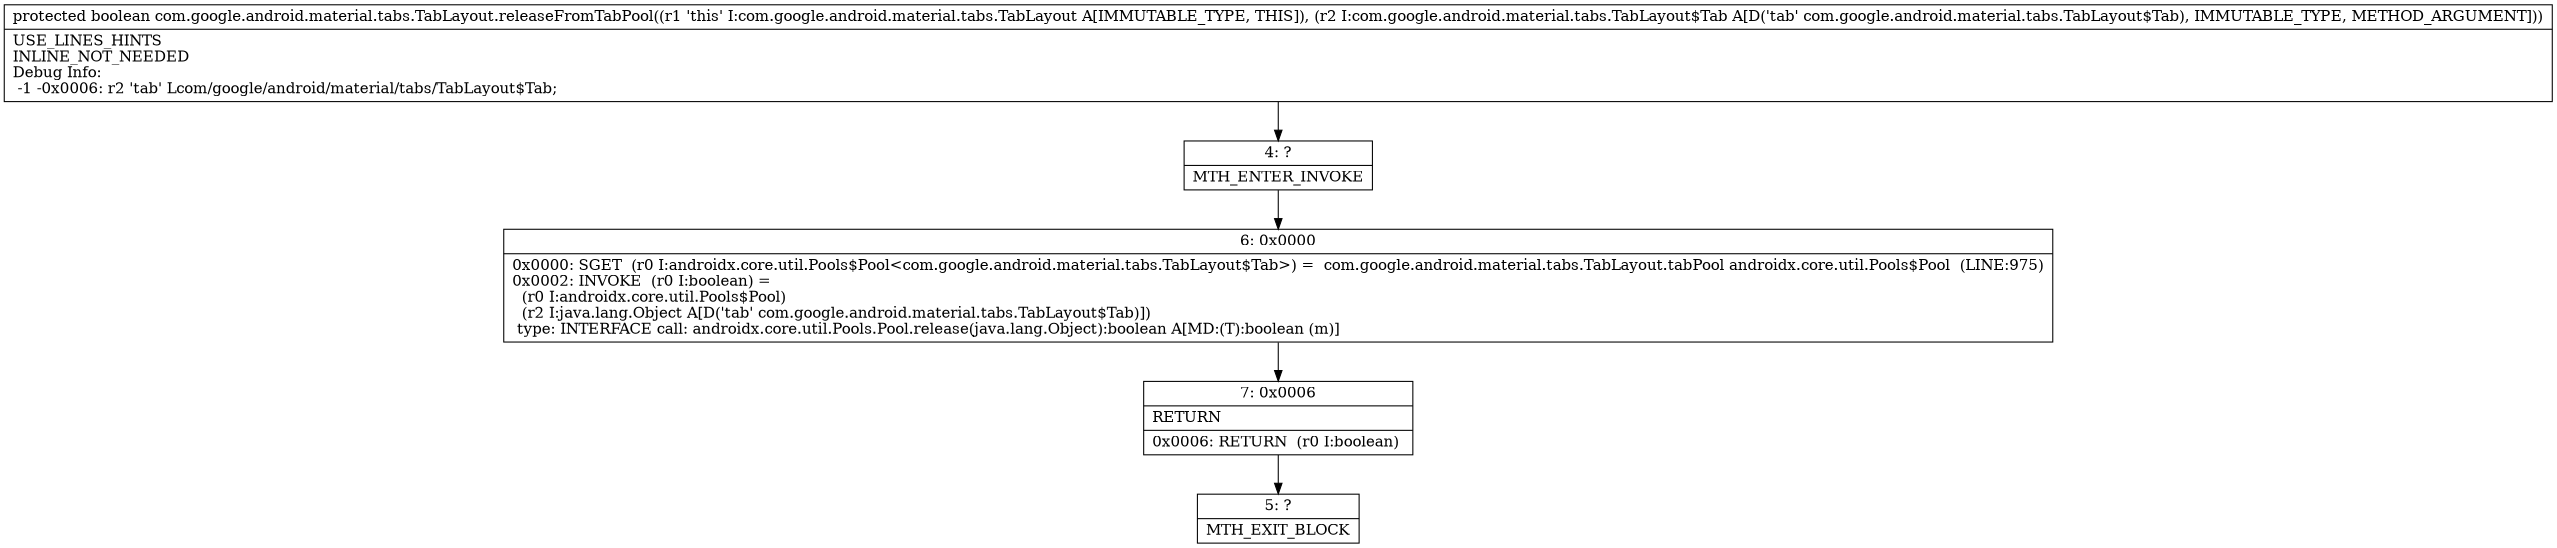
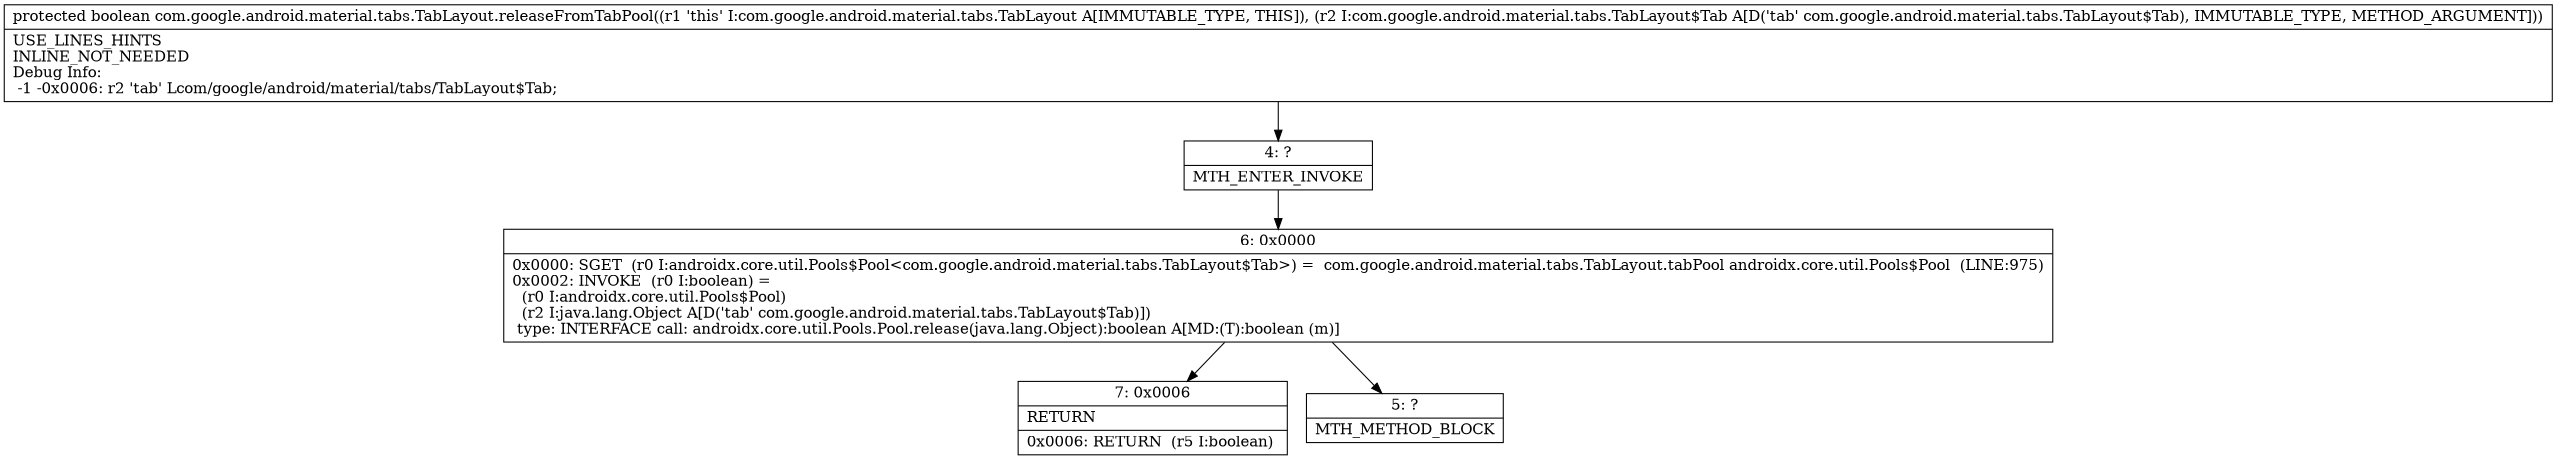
node "7: 0x0006": text "0x0006: RETURN  (r0 I:boolean)" -> "0x0006: RETURN  (r5 I:boolean)"
edge "7: 0x0006" -> "5: ?": now "6: 0x0000" -> "5: ?"
node "5: ?": text "MTH_EXIT_BLOCK" -> "MTH_METHOD_BLOCK"
